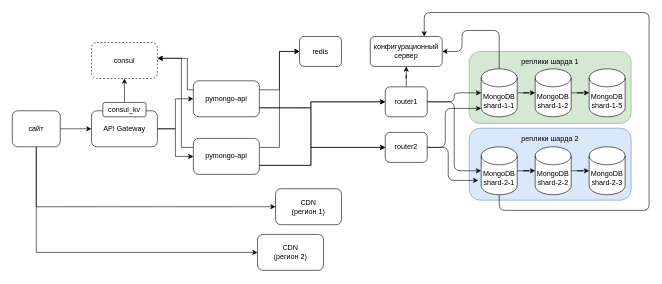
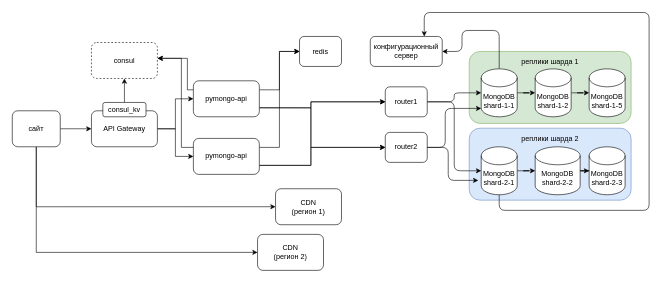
edge "router1" -> "конфигурационный сервер": removed
node "MongoDB shard-2-2": size 36x48 -> 45x48
